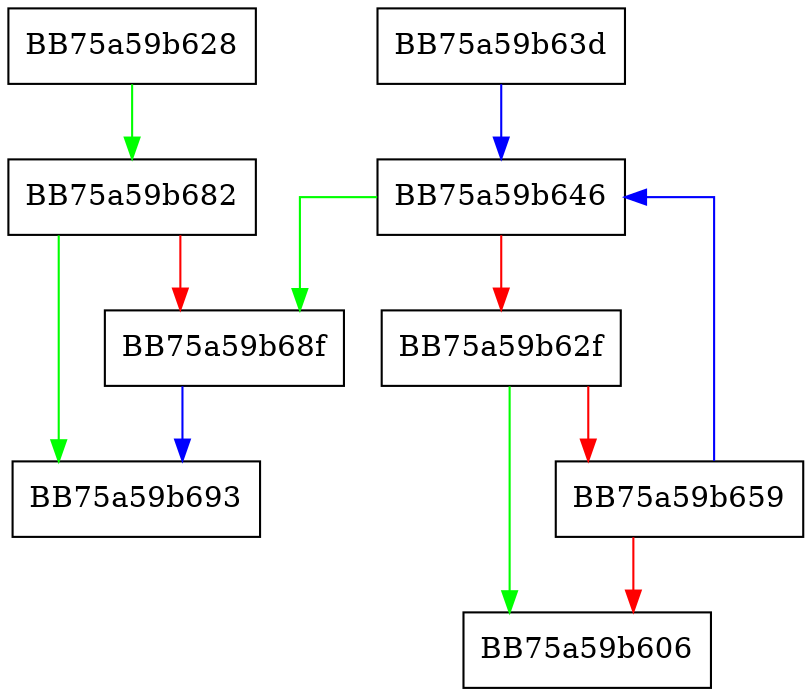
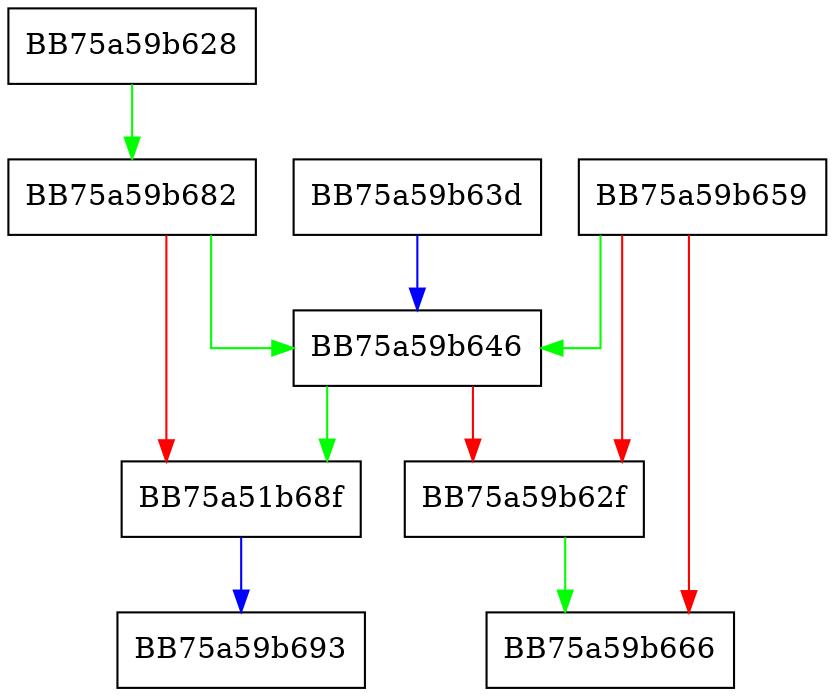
edge "BB75a59b659" -> "BB75a59b646": color blue -> green
edge "BB75a59b682" -> "BB75a59b693": now "BB75a59b682" -> "BB75a59b646"
node "BB75a59b68f": label "BB75a59b68f" -> "BB75a51b68f"
edge "BB75a59b62f" -> "BB75a59b659": reversed
node "BB75a59b606": label "BB75a59b606" -> "BB75a59b666"
